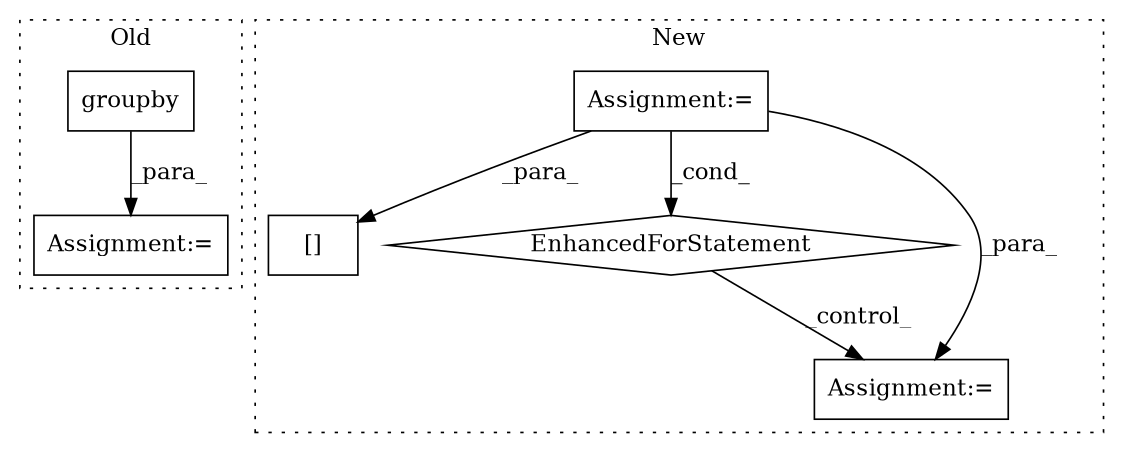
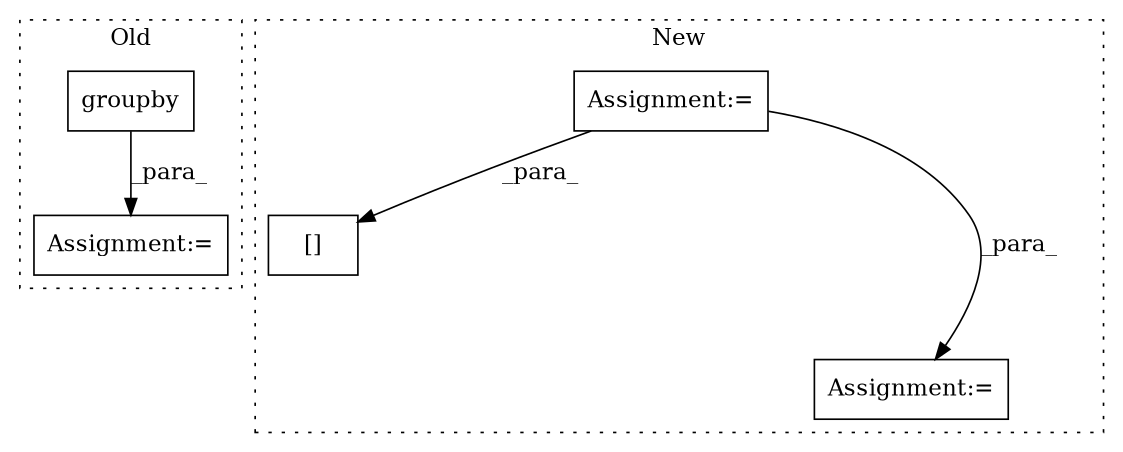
node "EnhancedForStatement": removed
